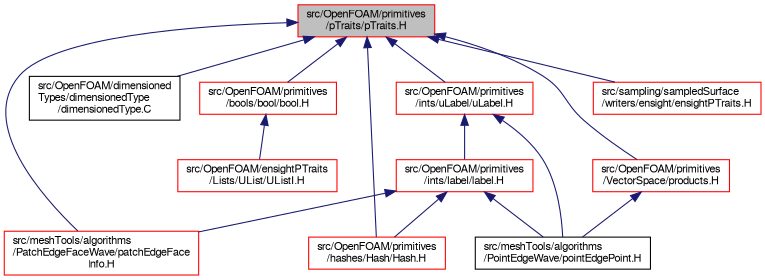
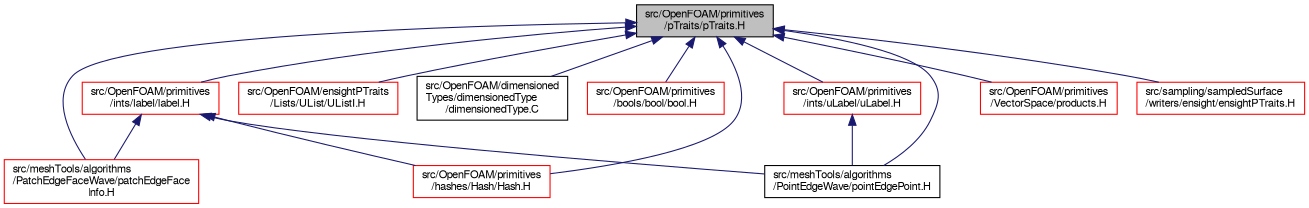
node "src/OpenFOAM/primitives /pTraits/pTraits.H": color red -> black
edge "src/OpenFOAM/ensightPTraits /Lists/UList/UListI.H" -> "src/OpenFOAM/primitives /bools/bool/bool.H": now "src/OpenFOAM/ensightPTraits /Lists/UList/UListI.H" -> "src/OpenFOAM/primitives /pTraits/pTraits.H"
edge "src/OpenFOAM/primitives /ints/label/label.H" -> "src/OpenFOAM/primitives /ints/uLabel/uLabel.H": now "src/OpenFOAM/primitives /ints/label/label.H" -> "src/OpenFOAM/primitives /pTraits/pTraits.H"
edge "src/meshTools/algorithms /PointEdgeWave/pointEdgePoint.H" -> "src/OpenFOAM/primitives /VectorSpace/products.H": now "src/meshTools/algorithms /PointEdgeWave/pointEdgePoint.H" -> "src/OpenFOAM/primitives /pTraits/pTraits.H"
